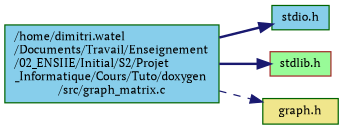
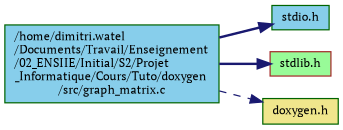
node "graph.h": label "graph.h" -> "doxygen.h"
